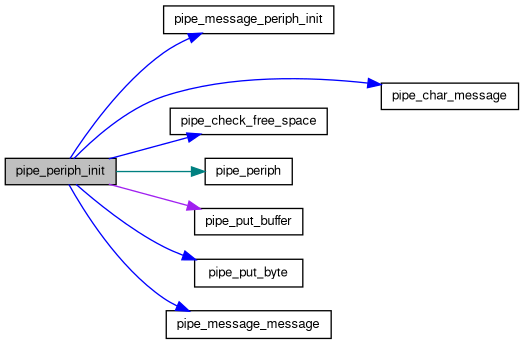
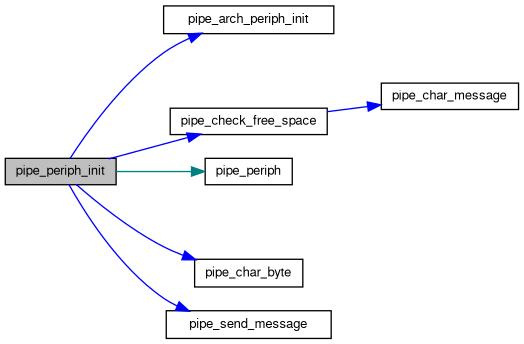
node "pipe_message_periph_init": label "pipe_message_periph_init" -> "pipe_arch_periph_init"
edge "pipe_periph_init" -> "pipe_char_message": now "pipe_check_free_space" -> "pipe_char_message"
node "pipe_put_buffer": removed
node "pipe_put_byte": label "pipe_put_byte" -> "pipe_char_byte"
node "pipe_message_message": label "pipe_message_message" -> "pipe_send_message"
